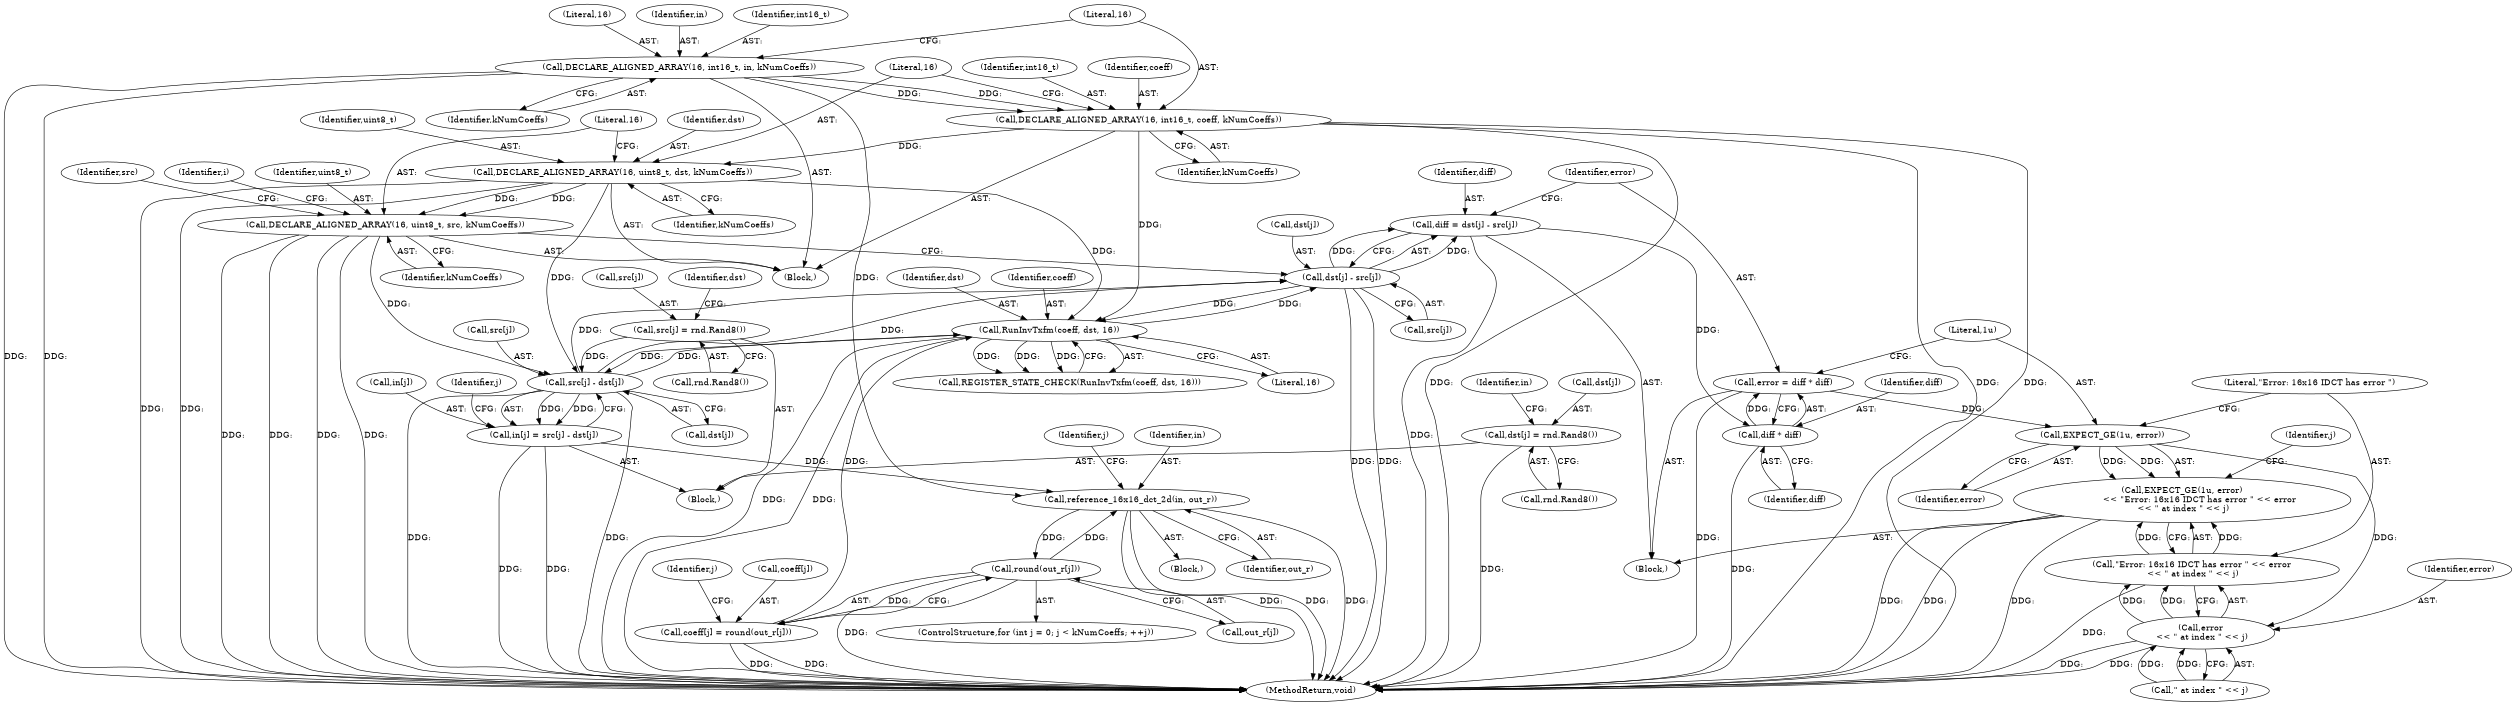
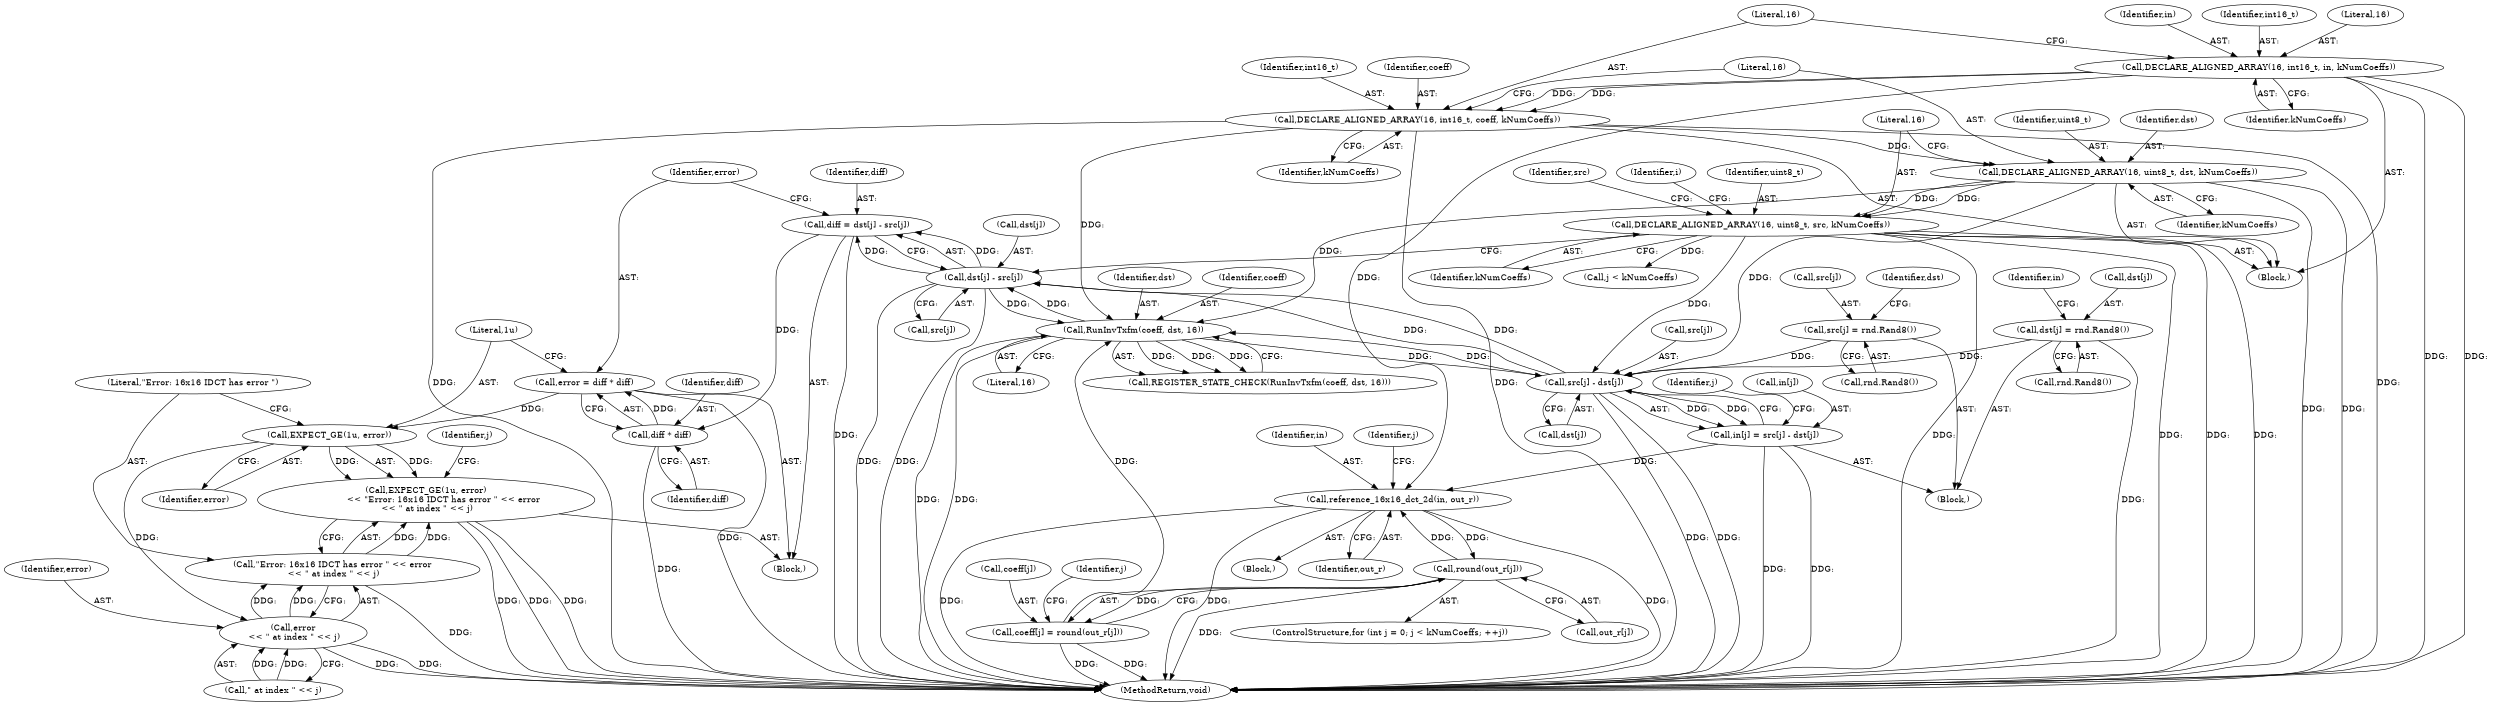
node "(Call,j < kNumCoeffs)": added
edge "(Call,dst[j] = rnd.Rand8())" -> "(Call,src[j] - dst[j])": added, label "DDG:"
